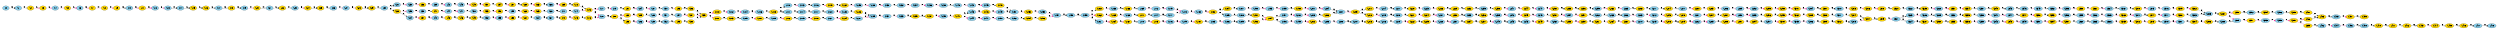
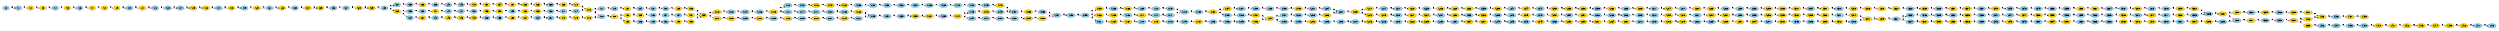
node "S116": fillcolor skyblue -> gold
node "S215": fillcolor skyblue -> gold
